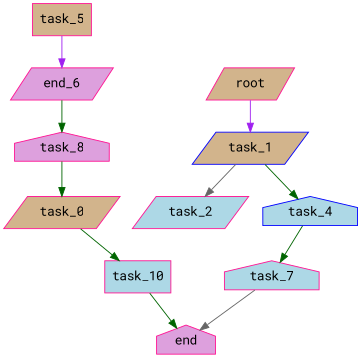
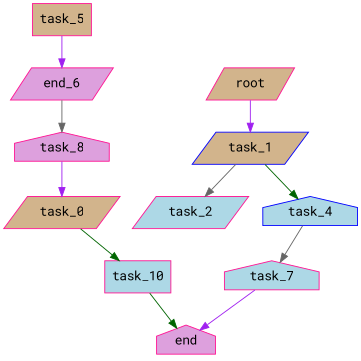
edge "end_6" -> "task_8": color darkgreen -> gray40
edge "task_8" -> "task_0": color darkgreen -> purple
edge "task_4" -> "task_7": color darkgreen -> gray40
edge "task_7" -> "end": color gray40 -> purple
